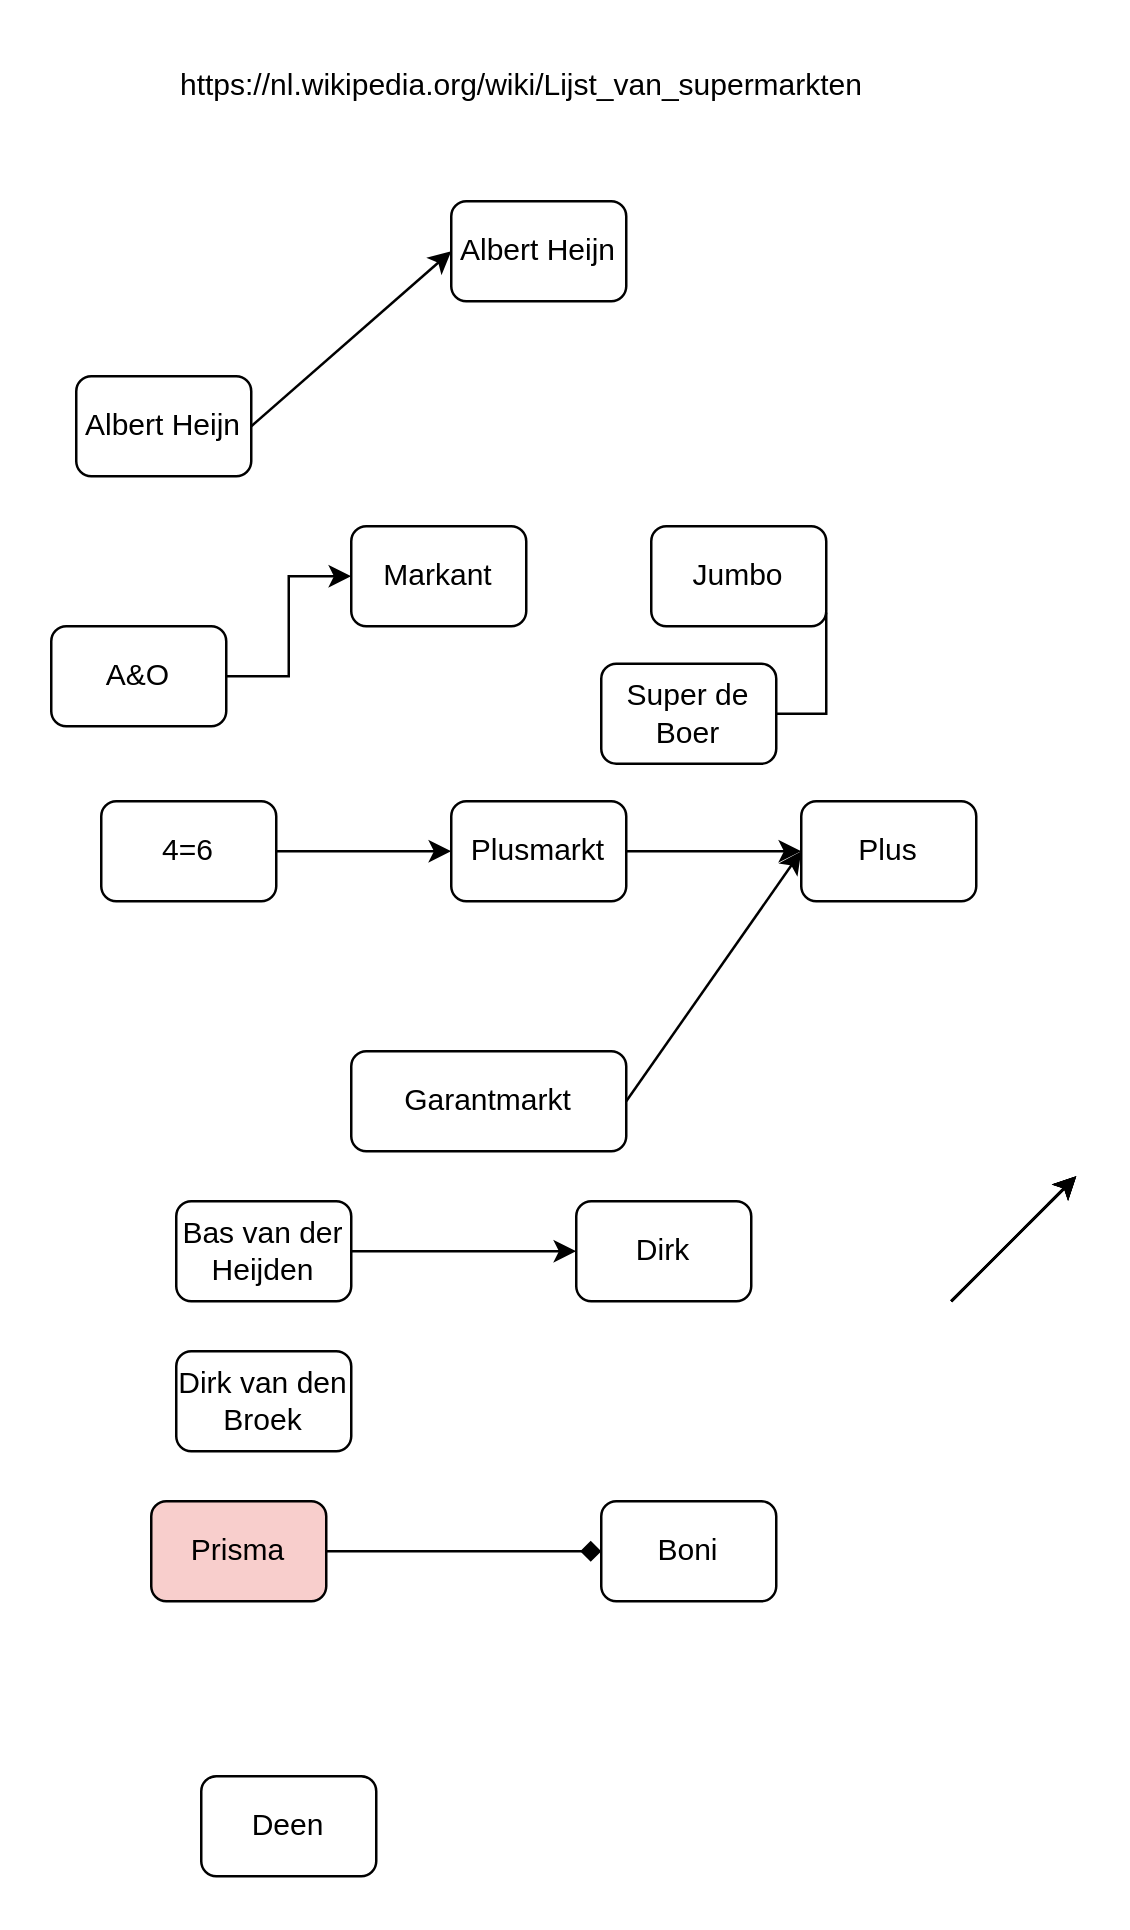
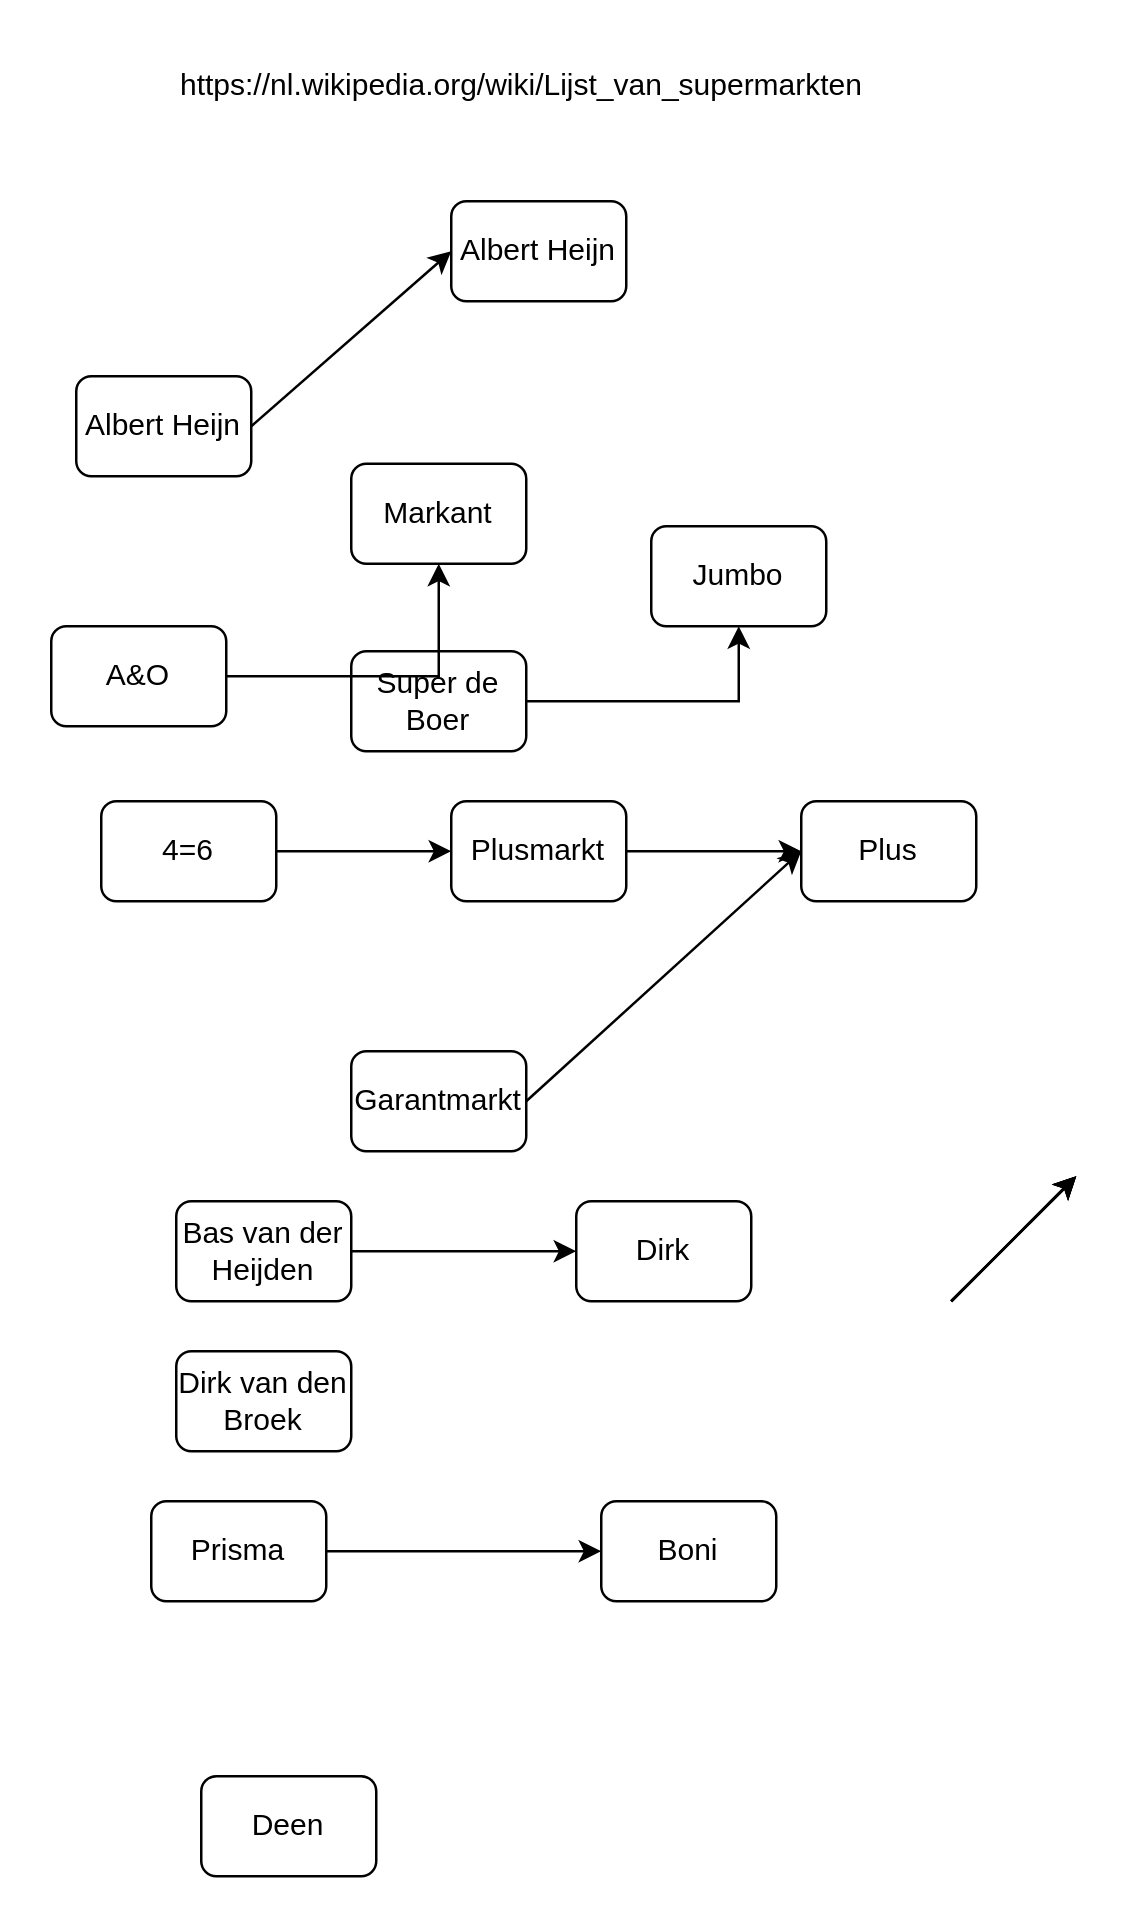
node "Markant": moved (439, 576) -> (439, 514)
node "Super de Boer": moved (689, 714) -> (439, 701)
node "Garantmarkt": size 275x100 -> 175x100
node "Prisma": fillcolor #f8cecc -> #ffffff
edge "Prisma" -> "Boni": arrowhead diamond -> classic
